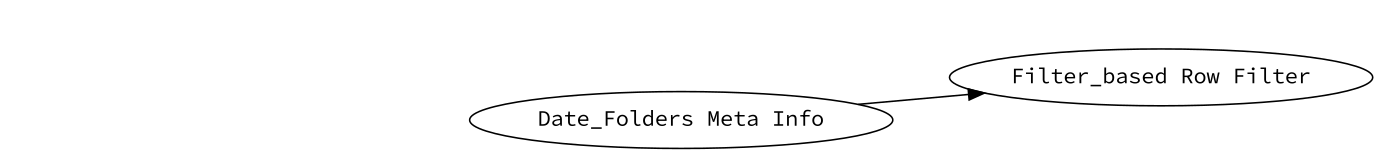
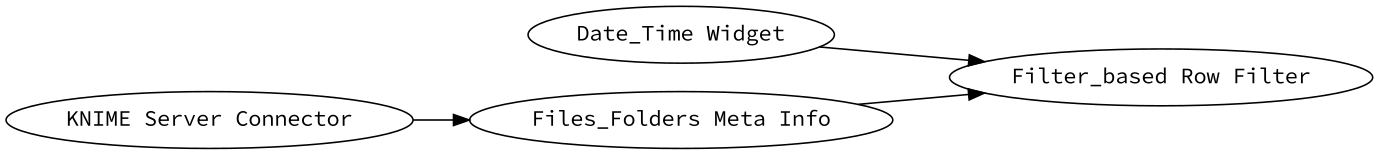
node "Date_Time Widget": added
node "KNIME Server Connector": added
node "Date_Folders Meta Info": label "Date_Folders Meta Info" -> "Files_Folders Meta Info"
